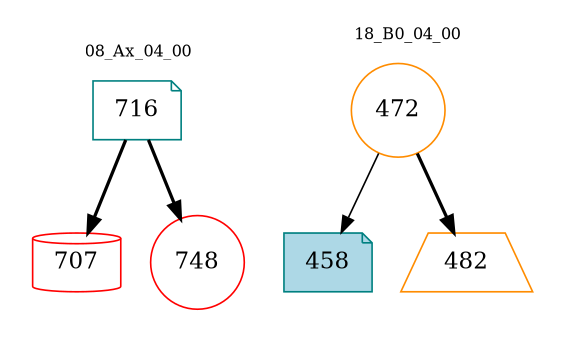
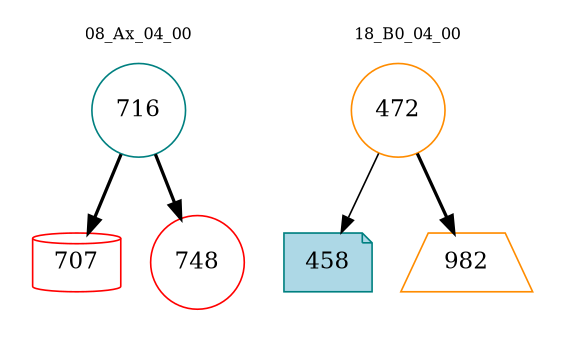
node "716": shape note -> circle
node "482": label "482" -> "982"
